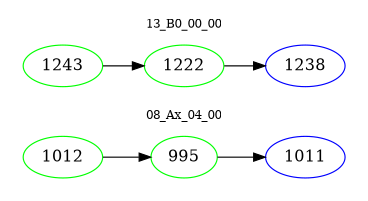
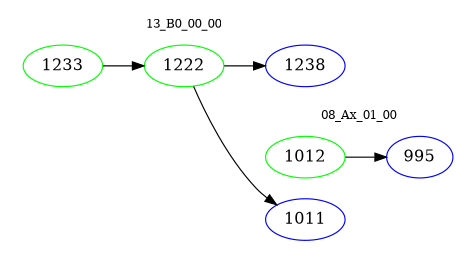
node "1243": label "1243" -> "1233"
cluster "08_Ax_04_00": label "08_Ax_04_00" -> "08_Ax_01_00"
node "995": color green -> blue
edge "995" -> "1011": now "1222" -> "1011"
